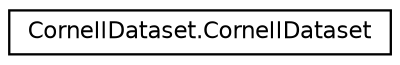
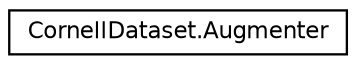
node "CornellDataset.CornellDataset": label "CornellDataset.CornellDataset" -> "CornellDataset.Augmenter"
